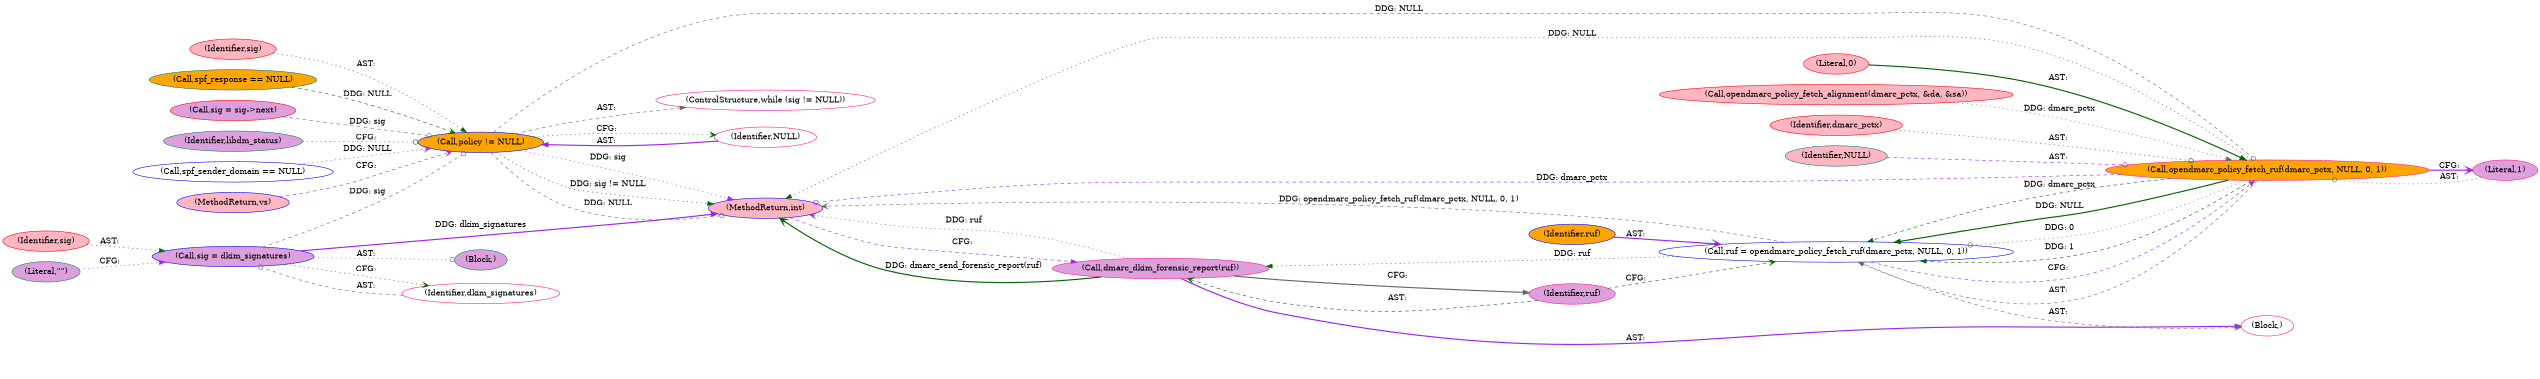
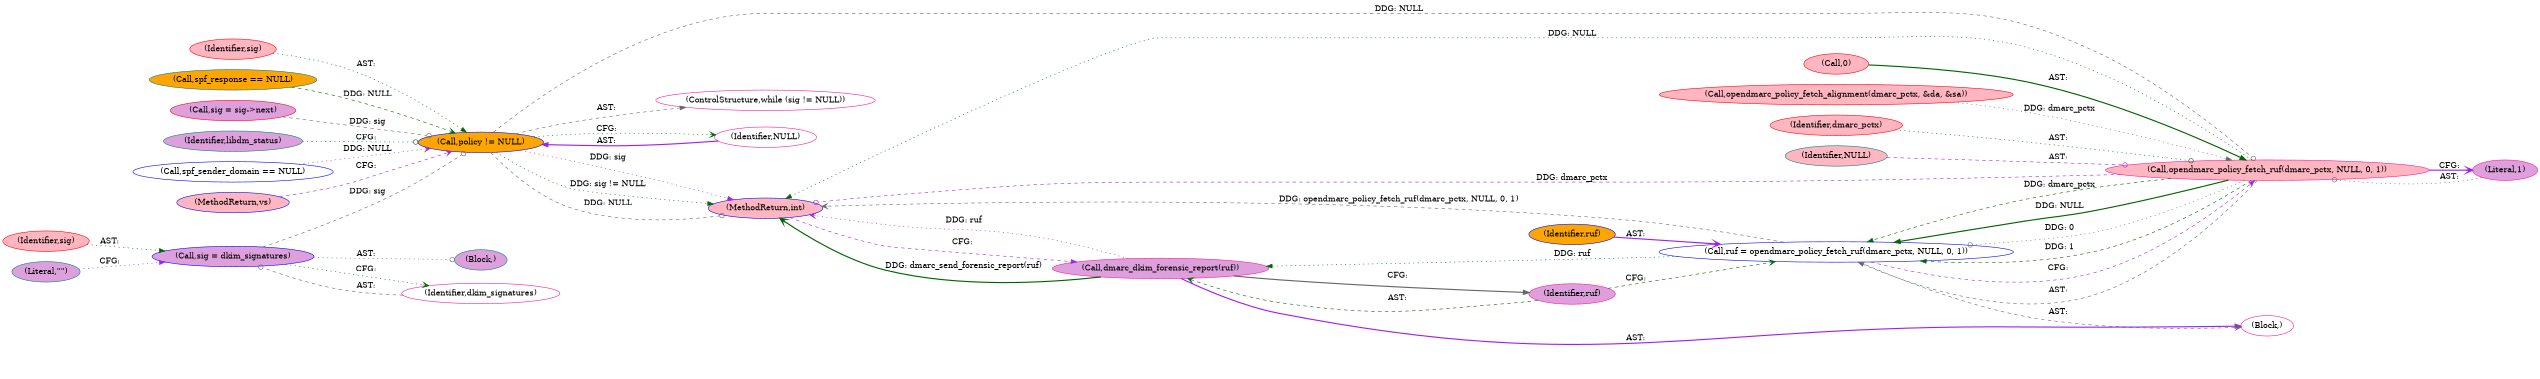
node "(Literal,0)": label "(Literal,0)" -> "(Call,0)"
node "(Call,opendmarc_policy_fetch_ruf(dmarc_pctx, NULL, 0, 1))": fillcolor orange -> lightpink
edge "(Call,sig = dkim_signatures)" -> "(MethodReturn,int)": removed, label "DDG: dkim_signatures"
